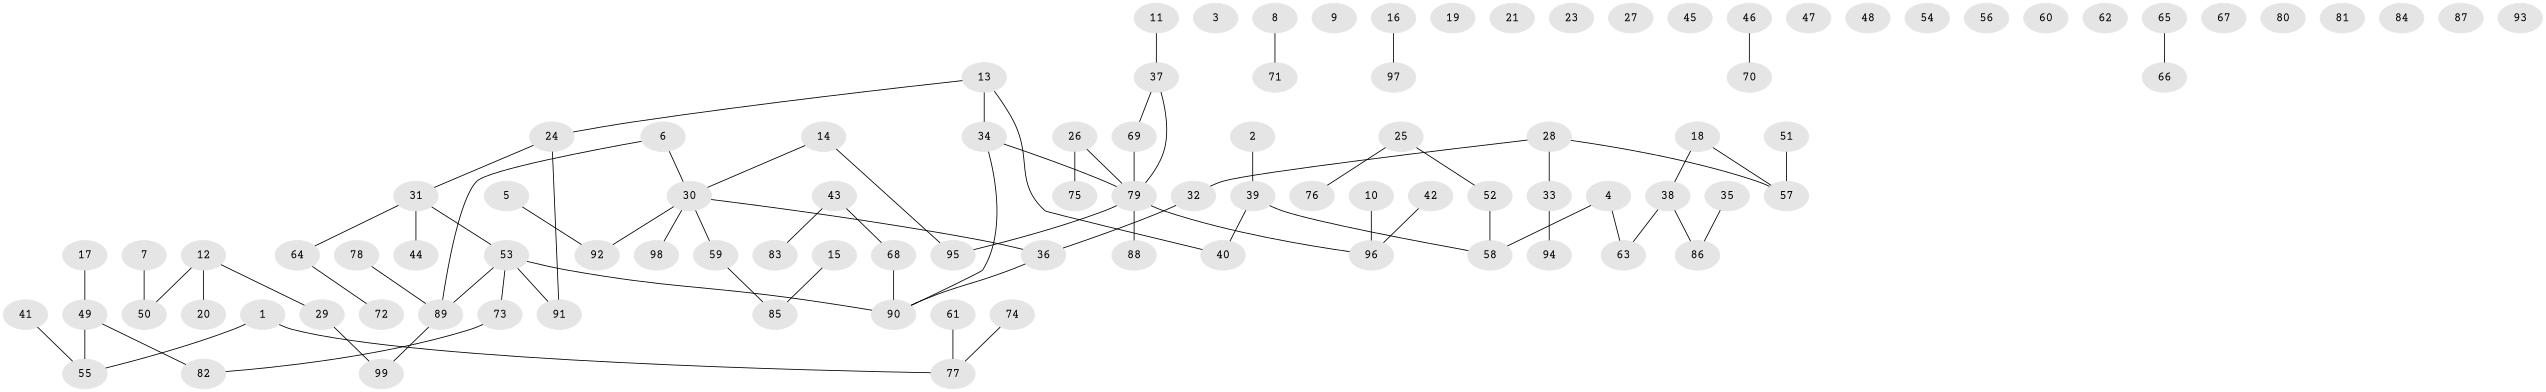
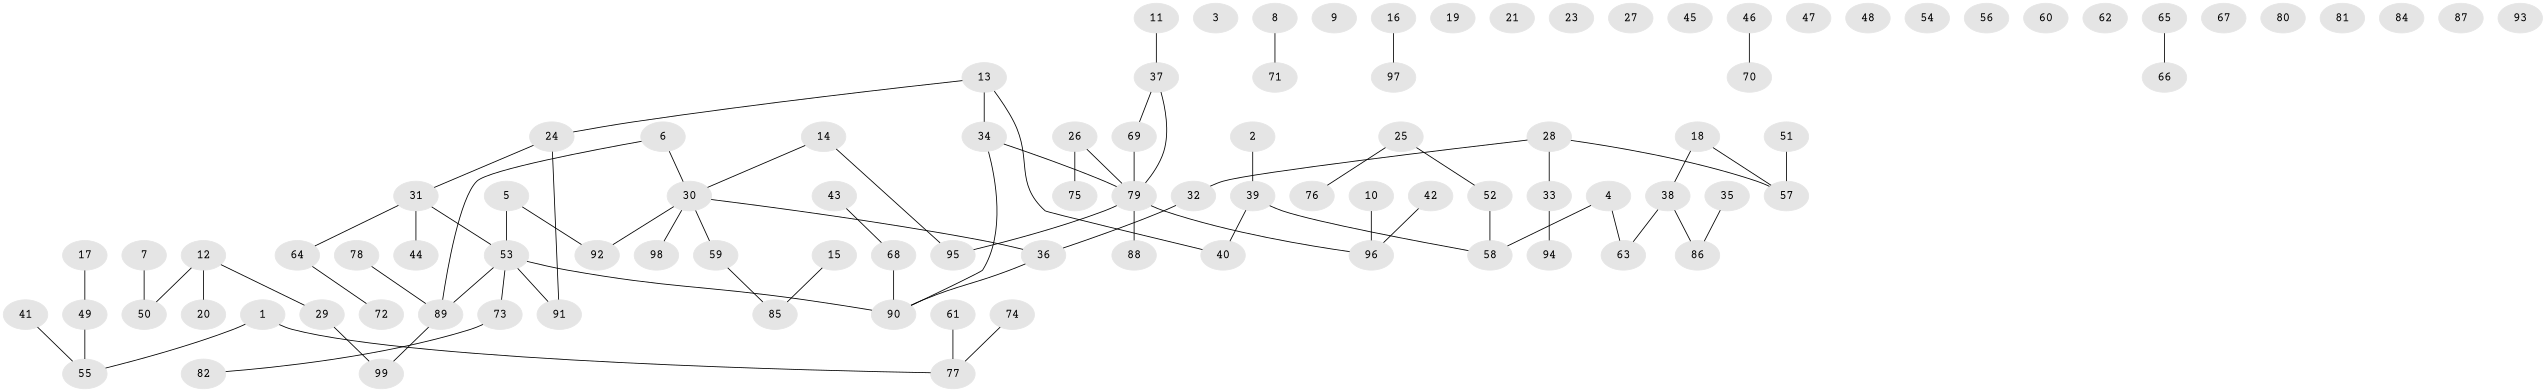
edge "5" -- "53": added
node "83": removed
edge "49" -- "82": removed
